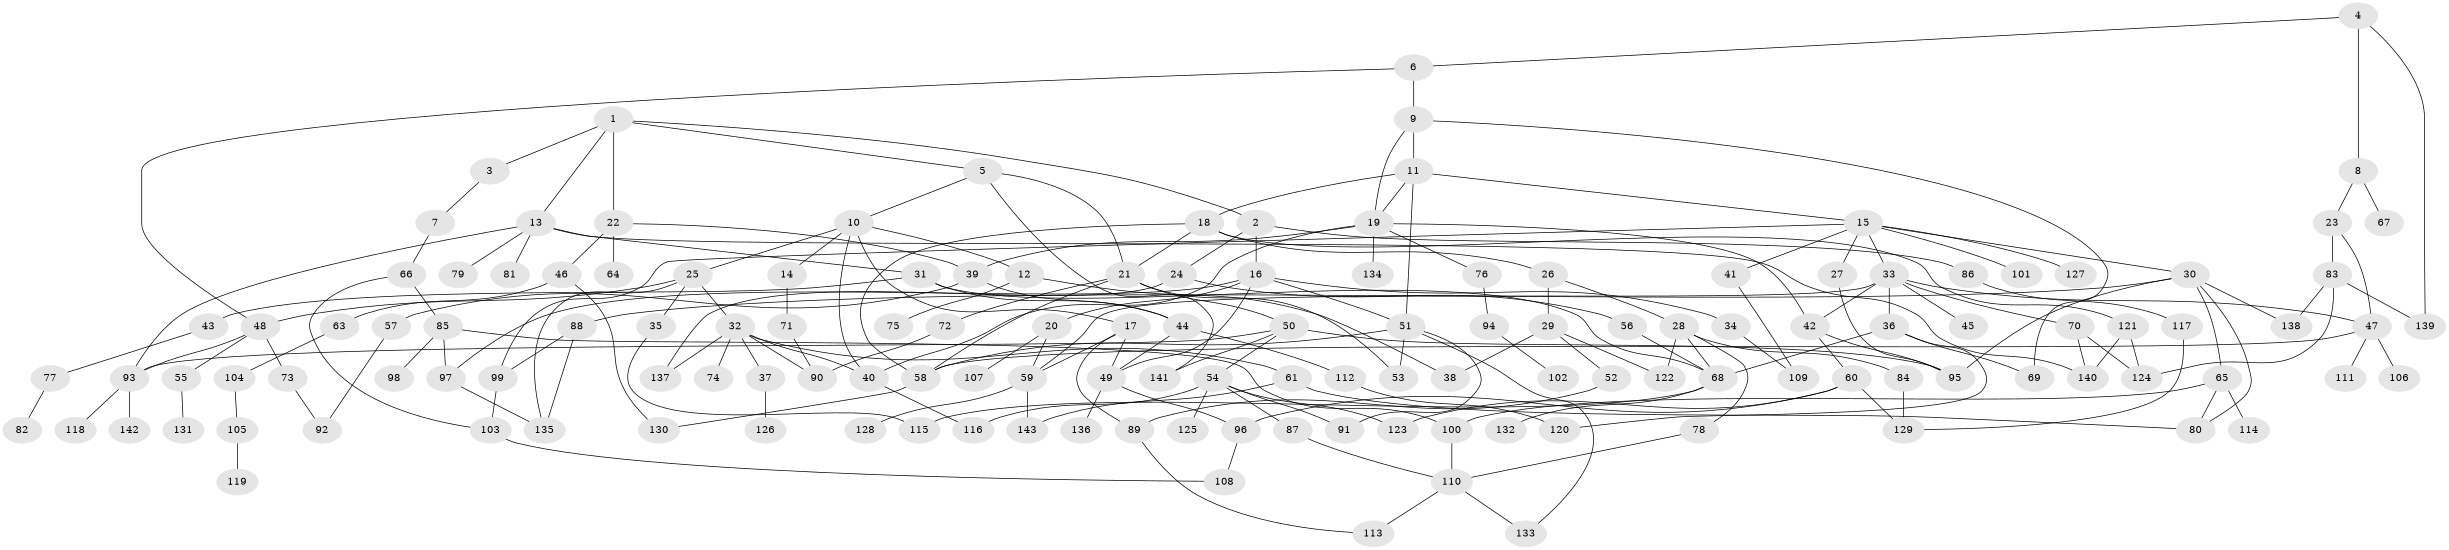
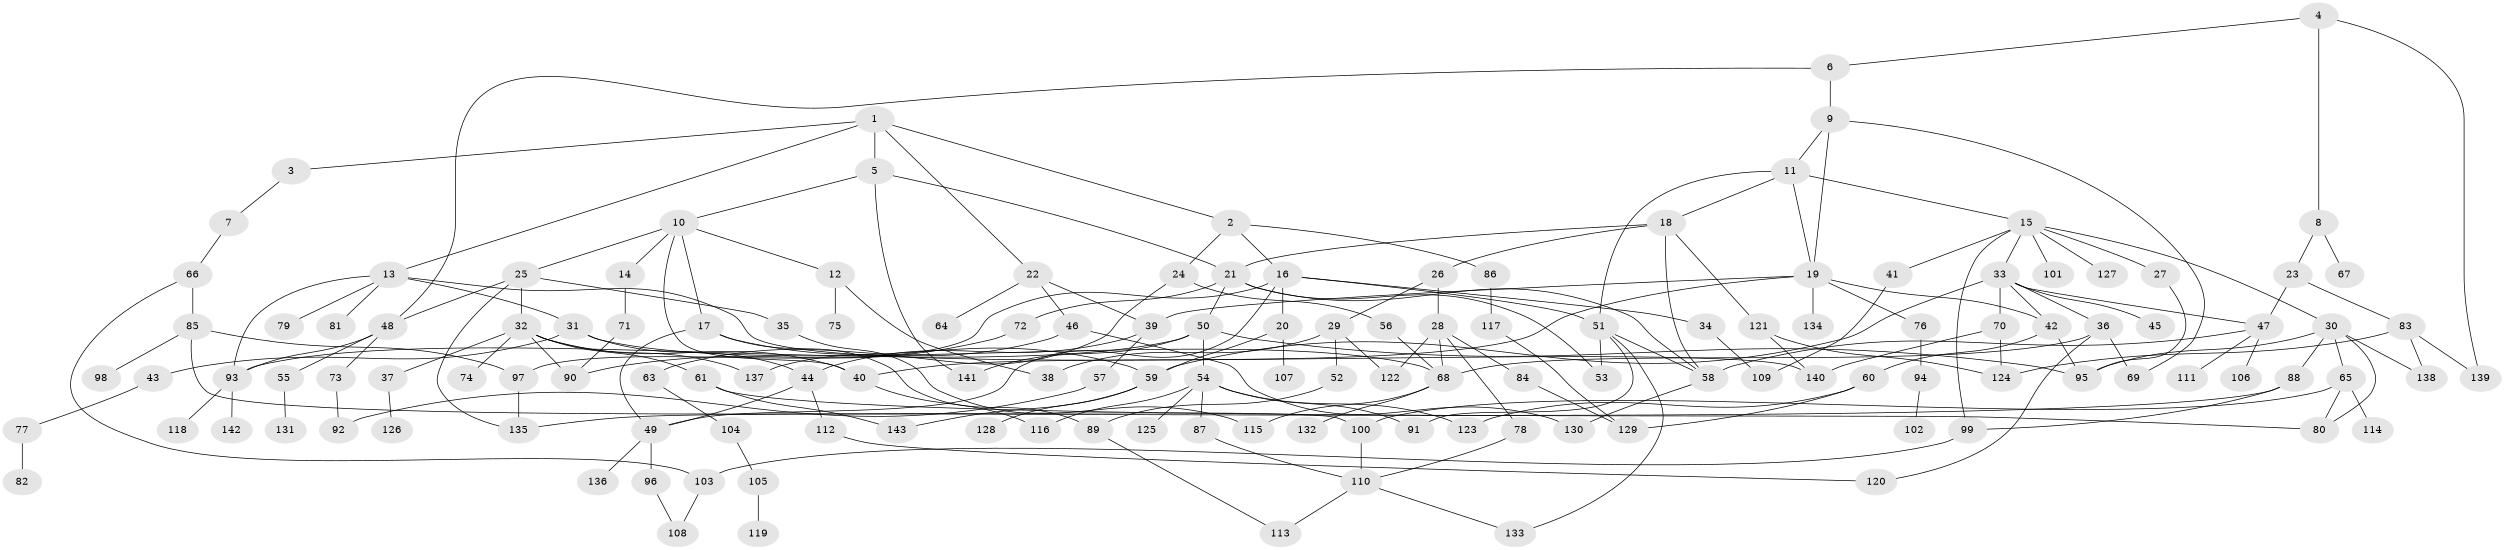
edge "60" -- "96": removed
